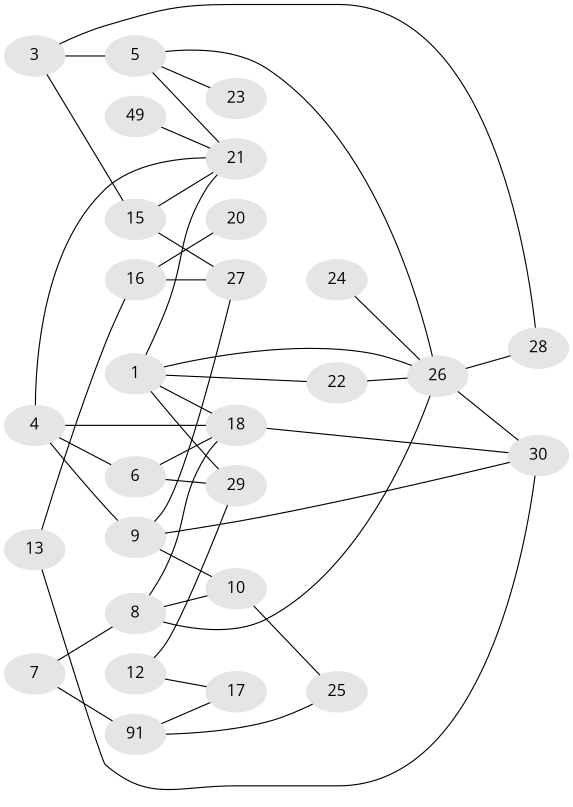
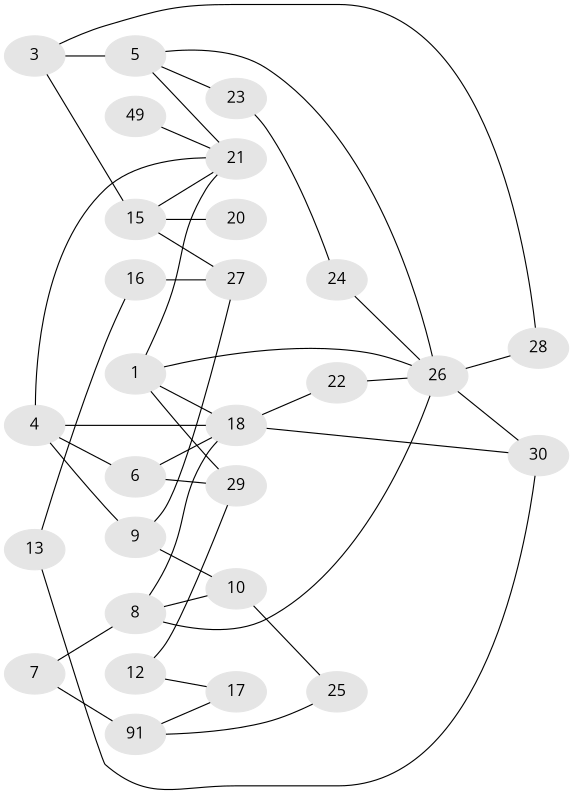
edge "23" -- "24": added
edge "20" -- "16": now "20" -- "15"
edge "1" -- "22": now "18" -- "22"
edge "30" -- "9": removed
